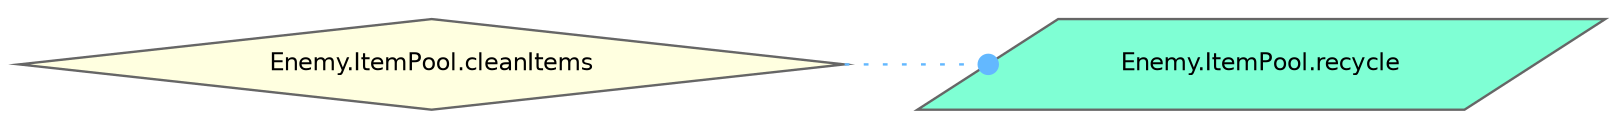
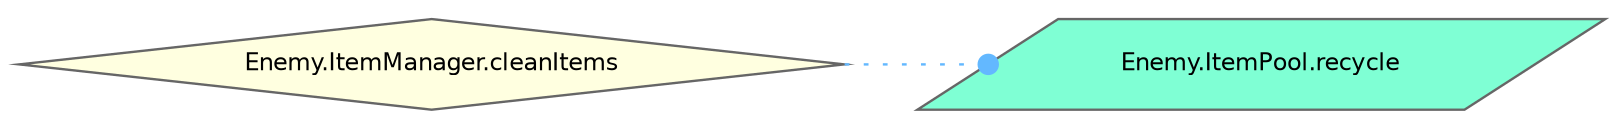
node "Enemy.ItemPool.cleanItems": label "Enemy.ItemPool.cleanItems" -> "Enemy.ItemManager.cleanItems"
